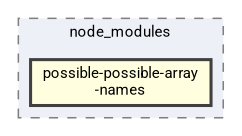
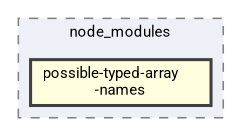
node "possible-possible-array -names": label "possible-possible-array -names" -> "possible-typed-array -names"
